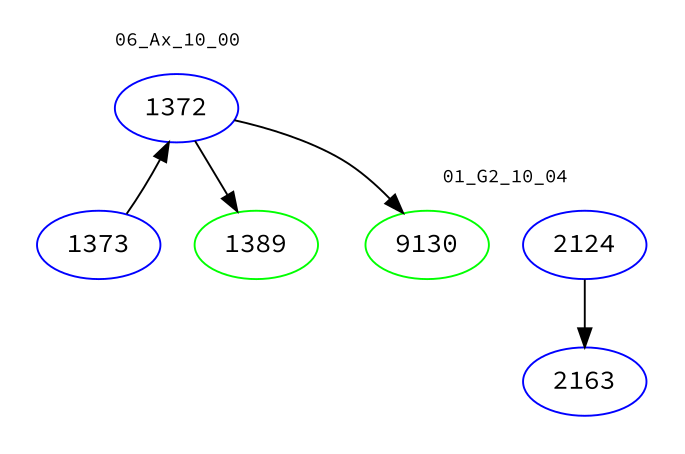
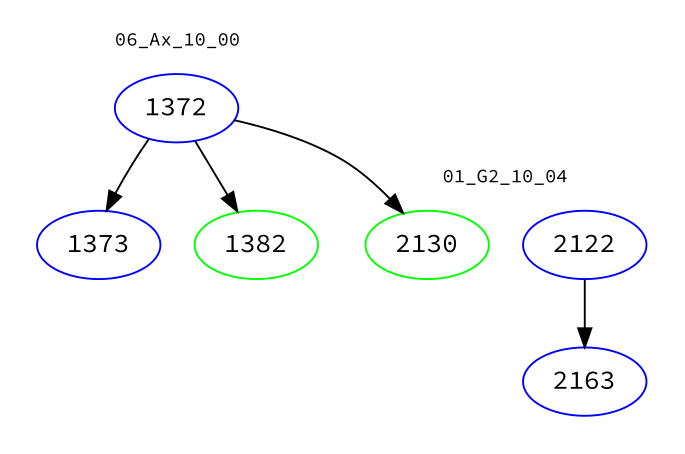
edge "1373" -> "1372": reversed
node "1389": label "1389" -> "1382"
node "9130": label "9130" -> "2130"
node "2124": label "2124" -> "2122"
